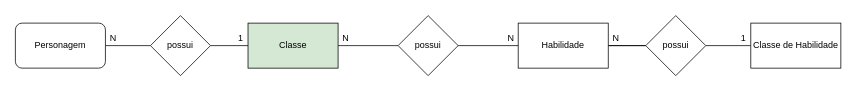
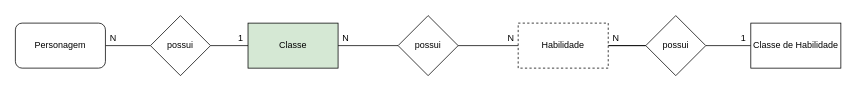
node "Habilidade": style solid -> dashed
